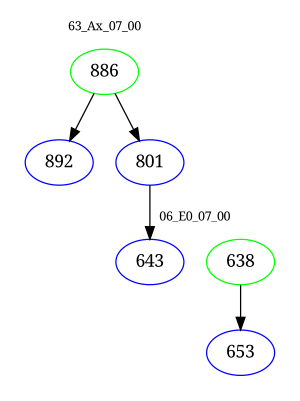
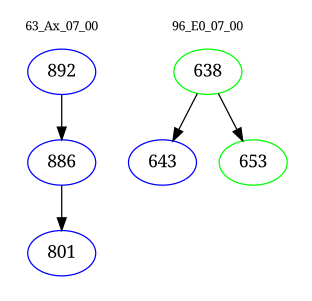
node "886": color green -> blue
edge "886" -> "892": reversed
edge "801" -> "643": now "638" -> "643"
cluster "06_E0_07_00": label "06_E0_07_00" -> "96_E0_07_00"
node "653": color blue -> green
